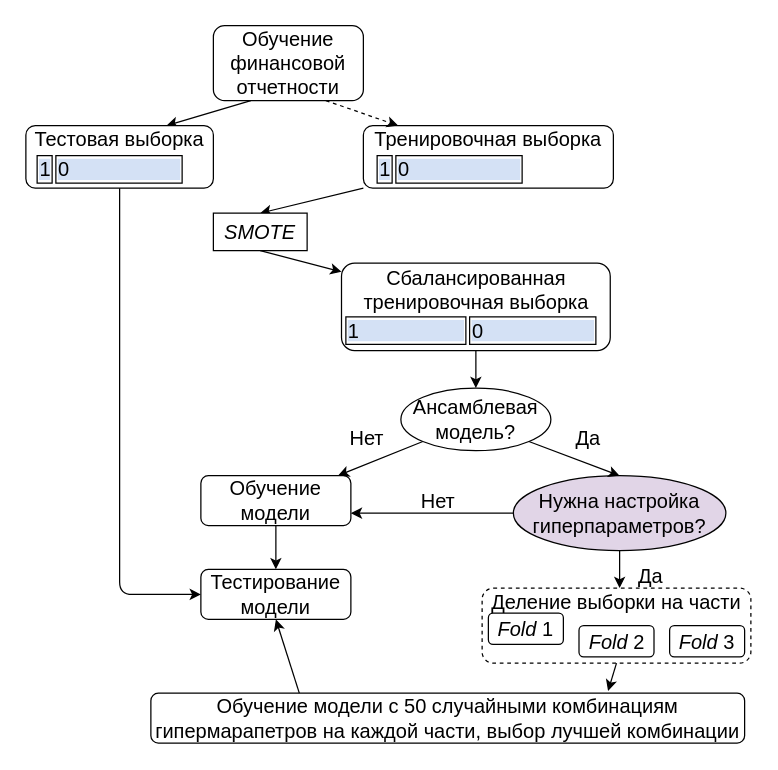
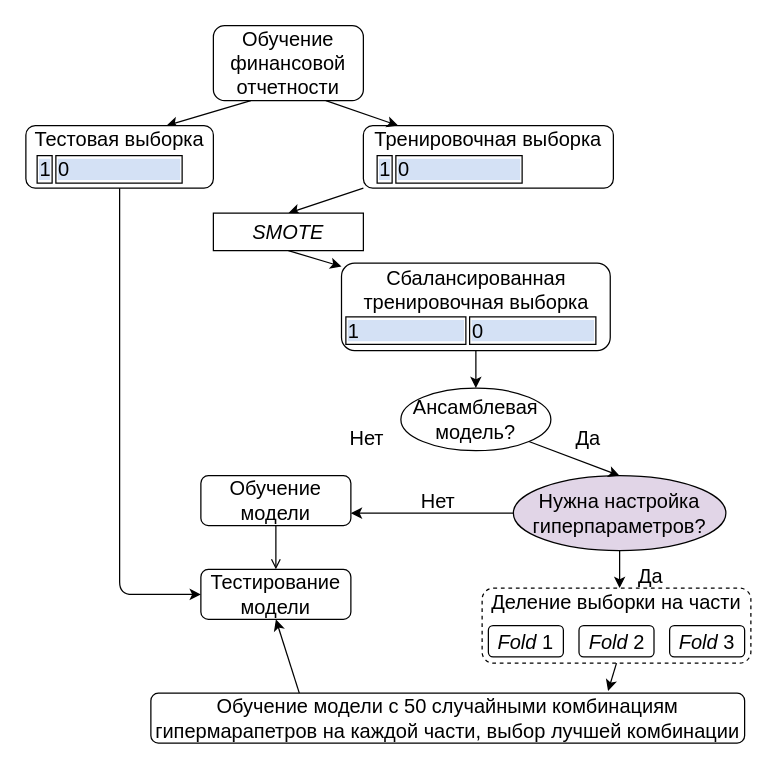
edge "Обучение финансовой отчетности" -> "Тренировочная выборка1 0": style dashed -> solid
node "SMOTE": size 94x38 -> 150x38
edge "Ансамблевая модель?" -> "Обучение модели": removed
edge "Обучение модели" -> "Тестирование модели": arrowhead classic -> open
node "Fold 1": moved (526, 629) -> (526, 641)
